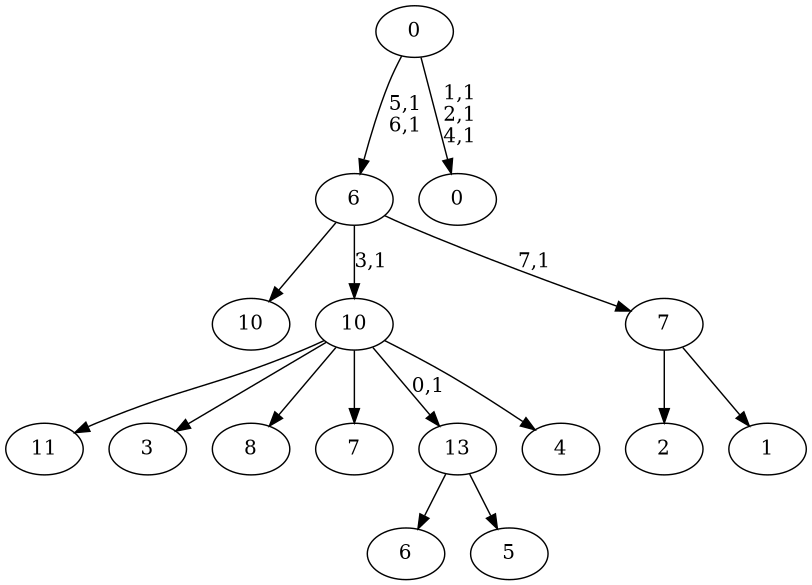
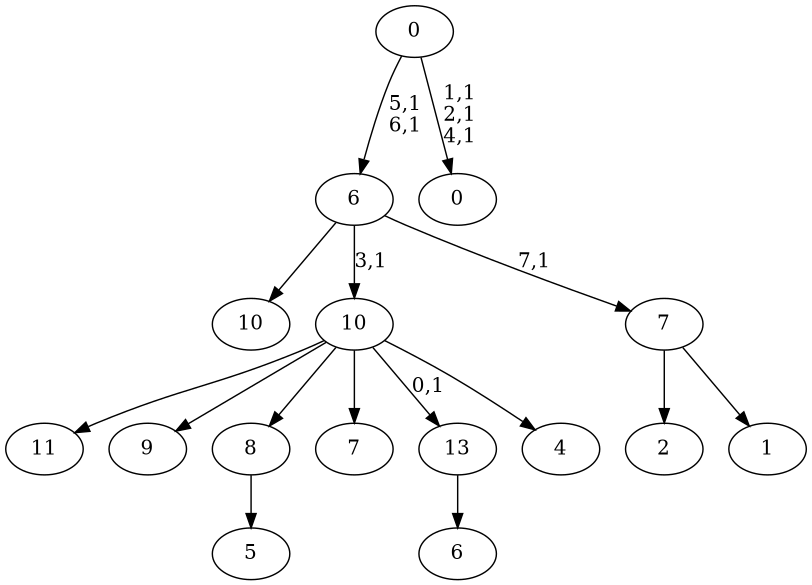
node "3": label "3" -> "9"
edge "13" -> "5": now "8" -> "5"
